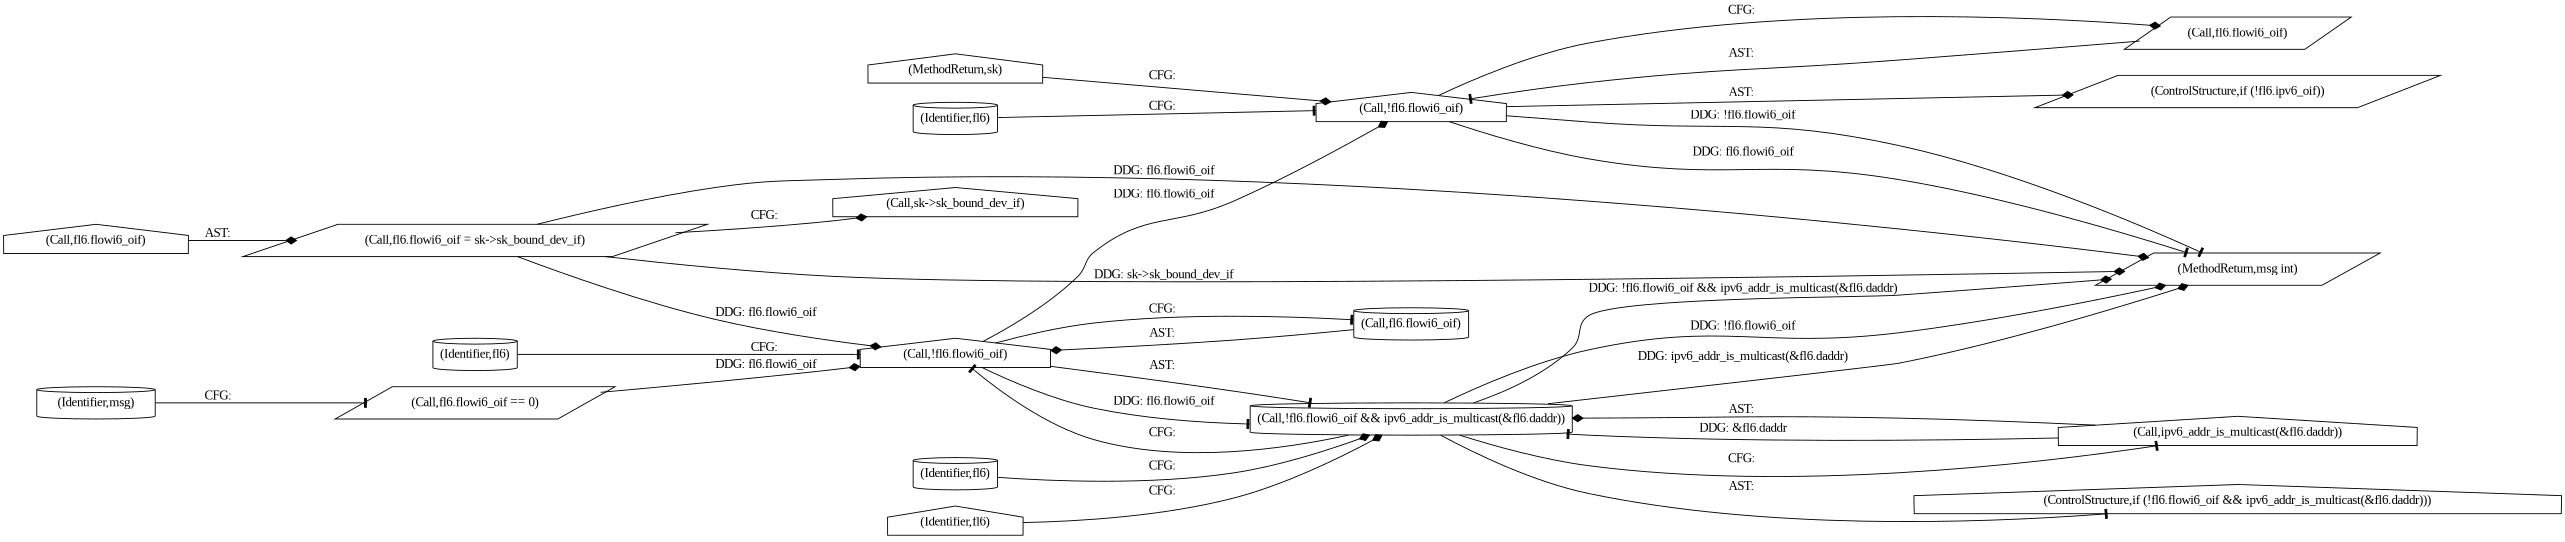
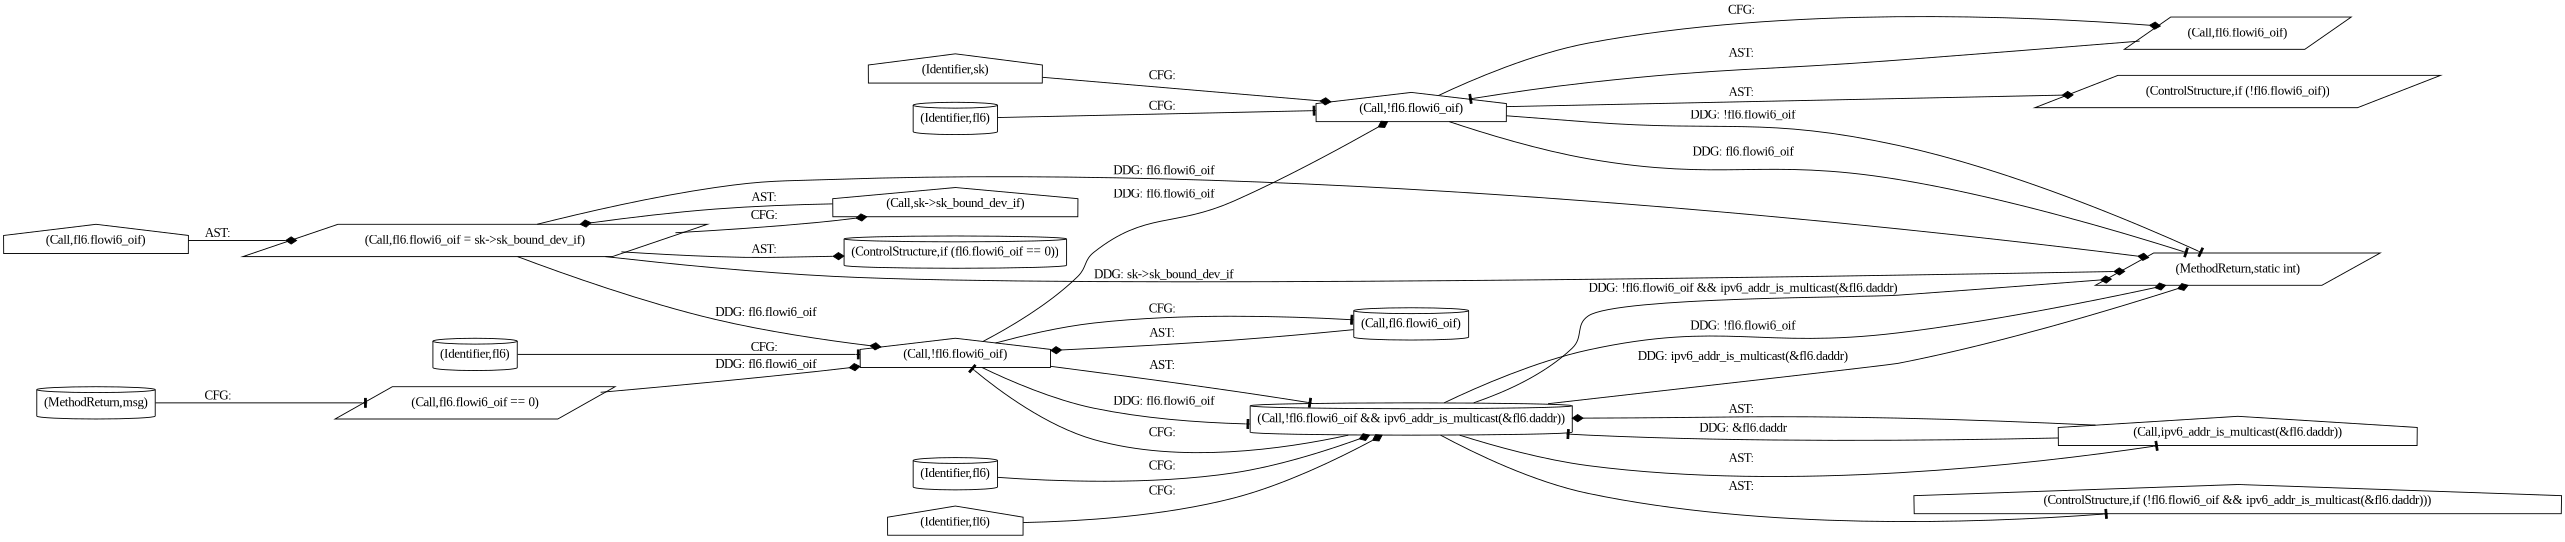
node "(MethodReturn,sk)": label "(MethodReturn,sk)" -> "(Identifier,sk)"
node "(ControlStructure,if (!fl6.ipv6_oif))": label "(ControlStructure,if (!fl6.ipv6_oif))" -> "(ControlStructure,if (!fl6.flowi6_oif))"
edge "(Call,sk->sk_bound_dev_if)" -> "(Call,fl6.flowi6_oif = sk->sk_bound_dev_if)": added, label "AST:"
node "(ControlStructure,if (fl6.flowi6_oif == 0))": added
node "(MethodReturn,msg int)": label "(MethodReturn,msg int)" -> "(MethodReturn,static int)"
node "(Identifier,msg)": label "(Identifier,msg)" -> "(MethodReturn,msg)"
edge "(Call,!fl6.flowi6_oif && ipv6_addr_is_multicast(&fl6.daddr))" -> "(Call,ipv6_addr_is_multicast(&fl6.daddr))": label "CFG: " -> "AST: "
